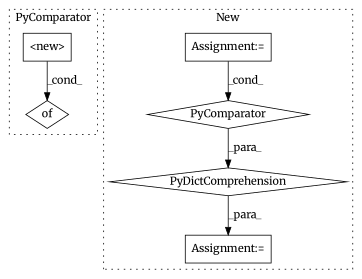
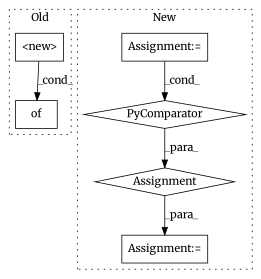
cluster "PyComparator": label "PyComparator" -> "Old"
node "of": shape diamond -> box
node "PyDictComprehension": label "PyDictComprehension" -> "Assignment"
